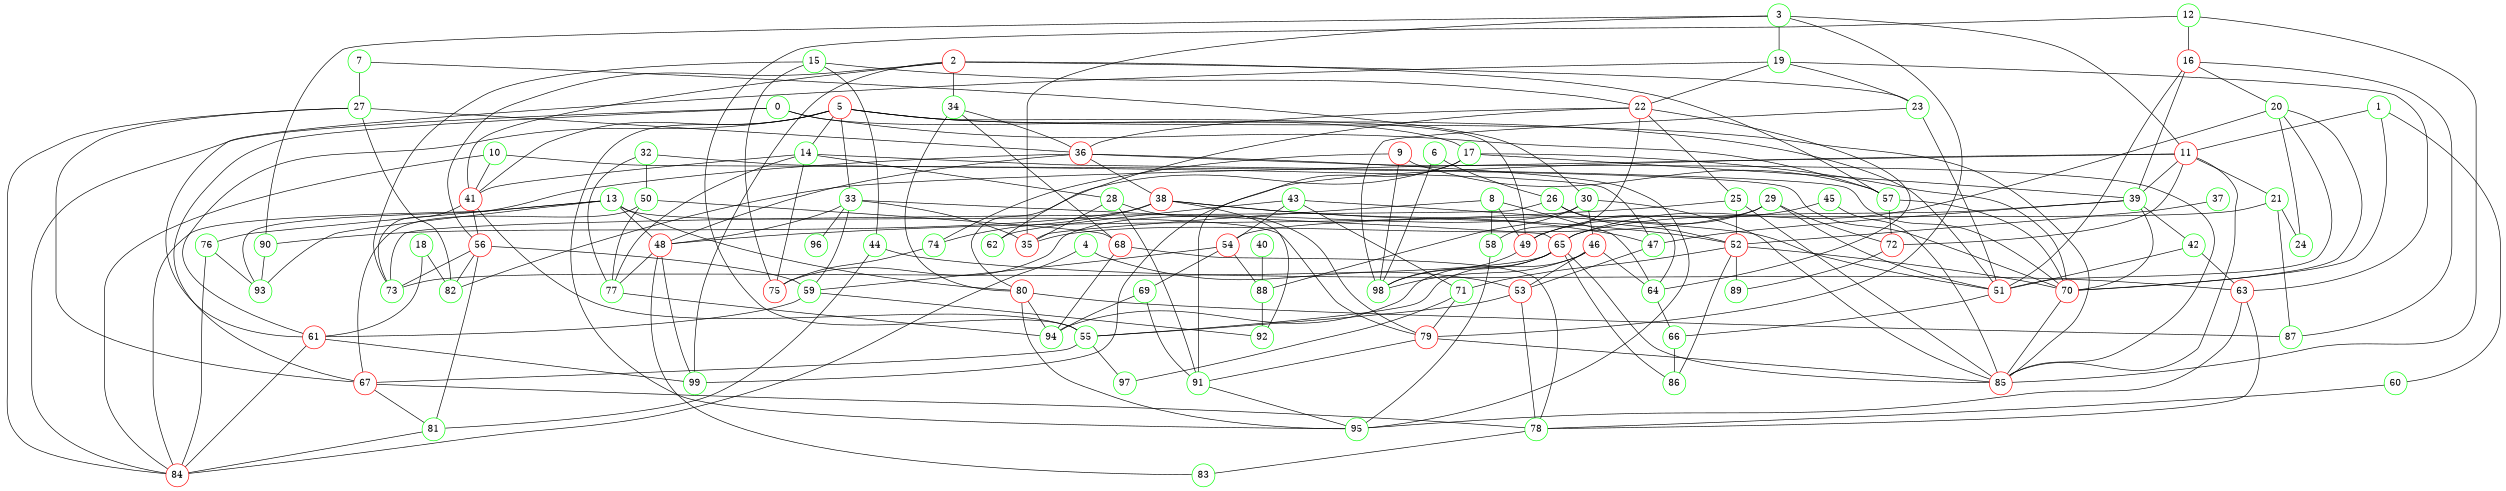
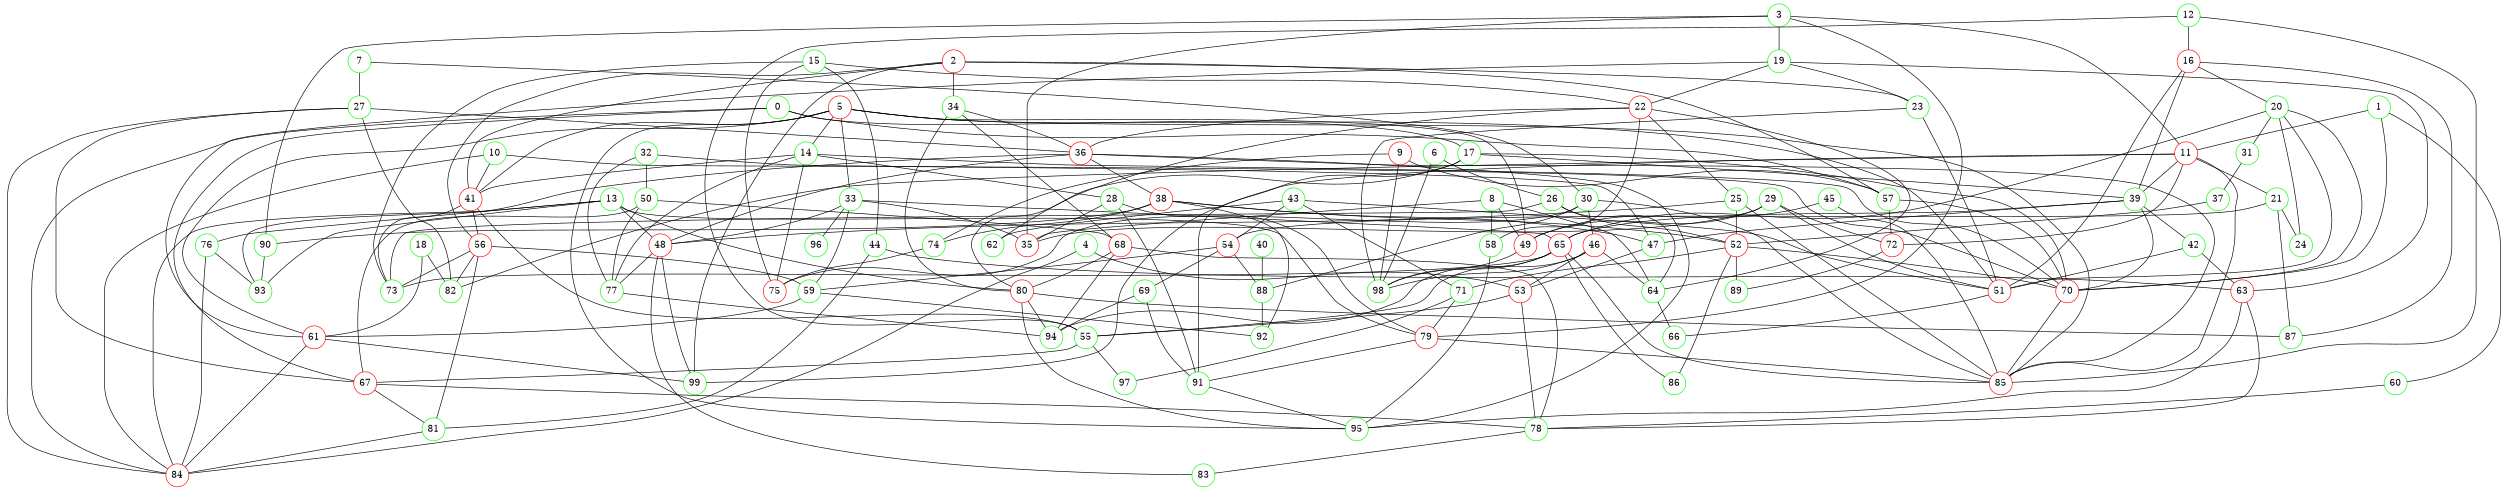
node "31": added
edge "68" -- "80": added
edge "66" -- "86": removed
